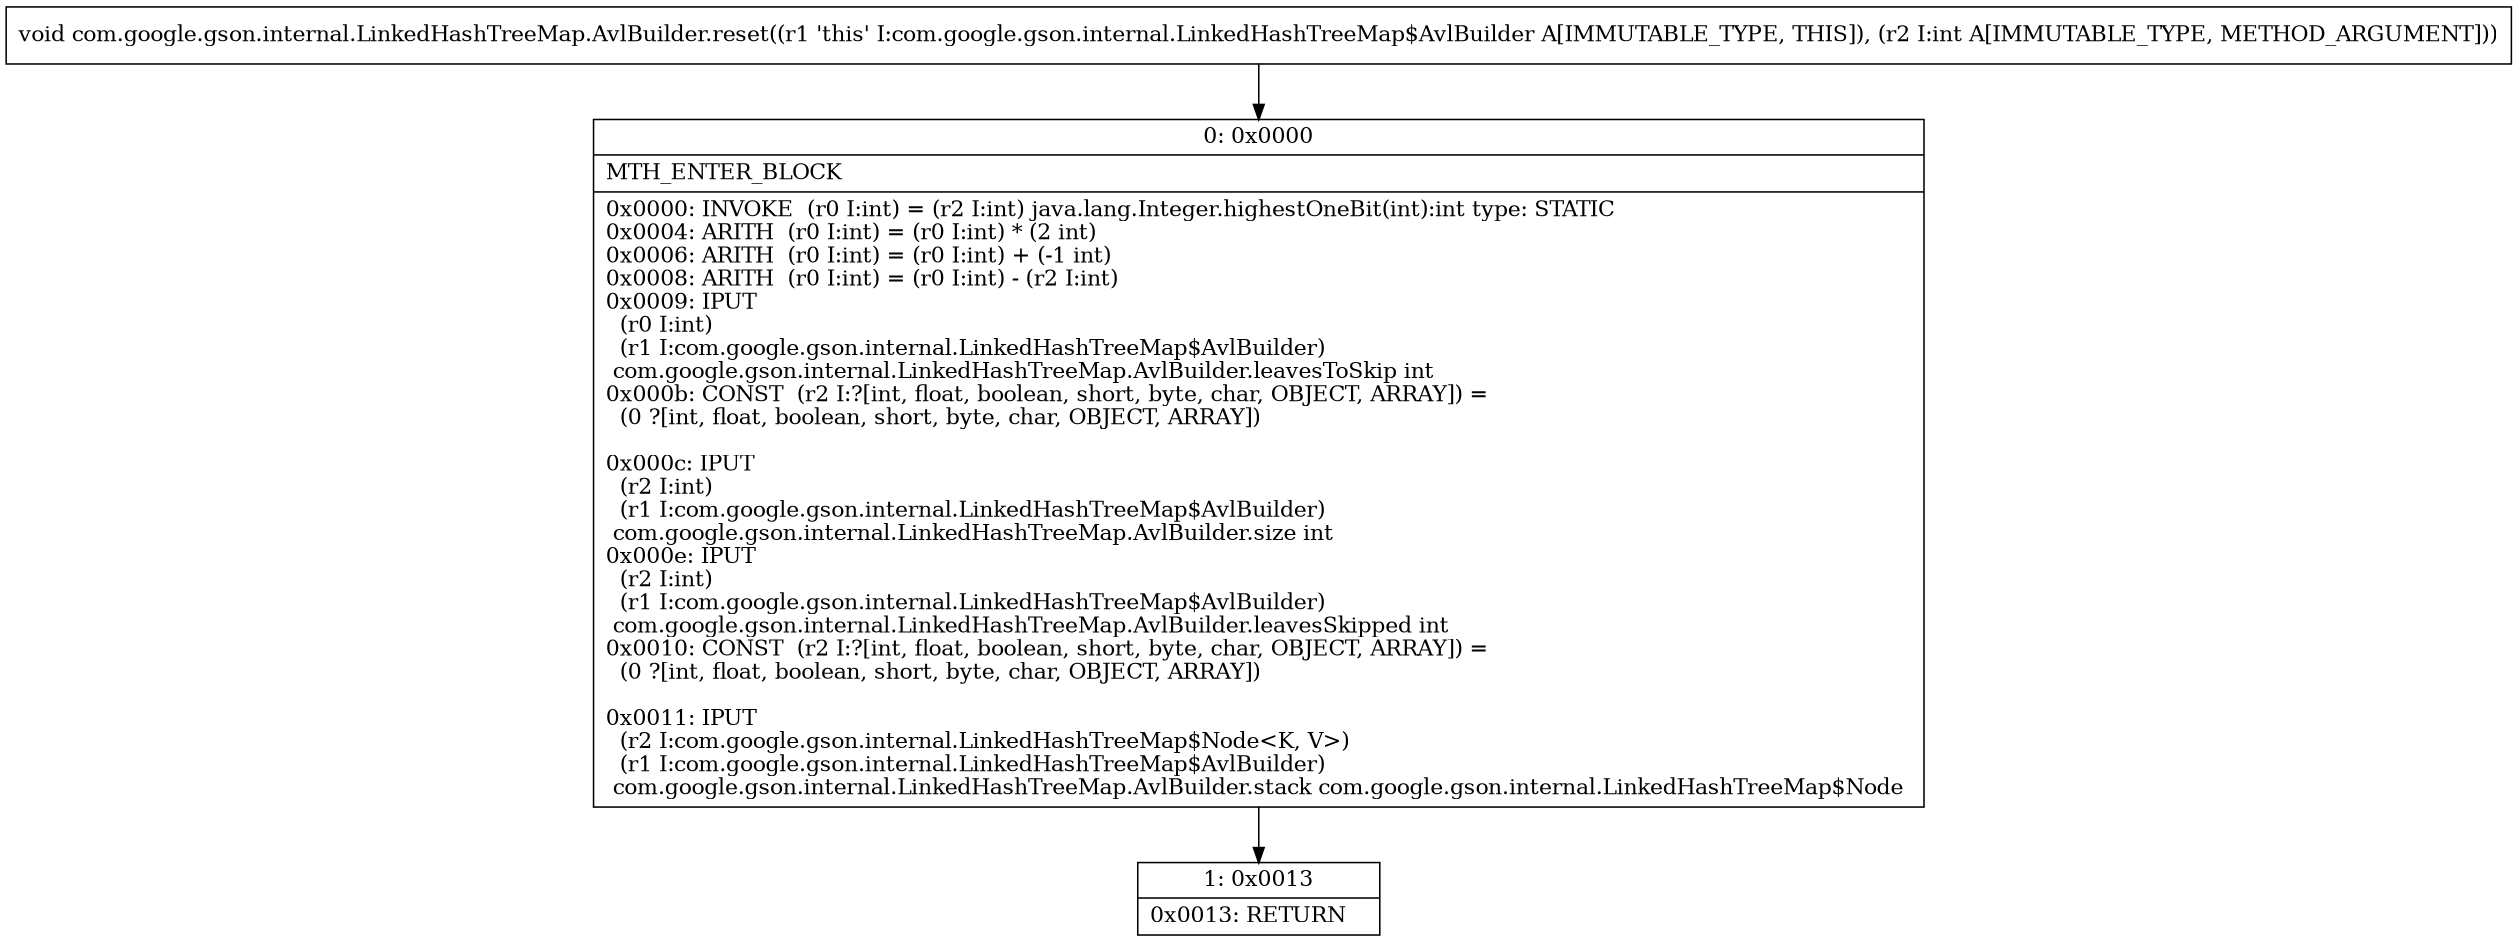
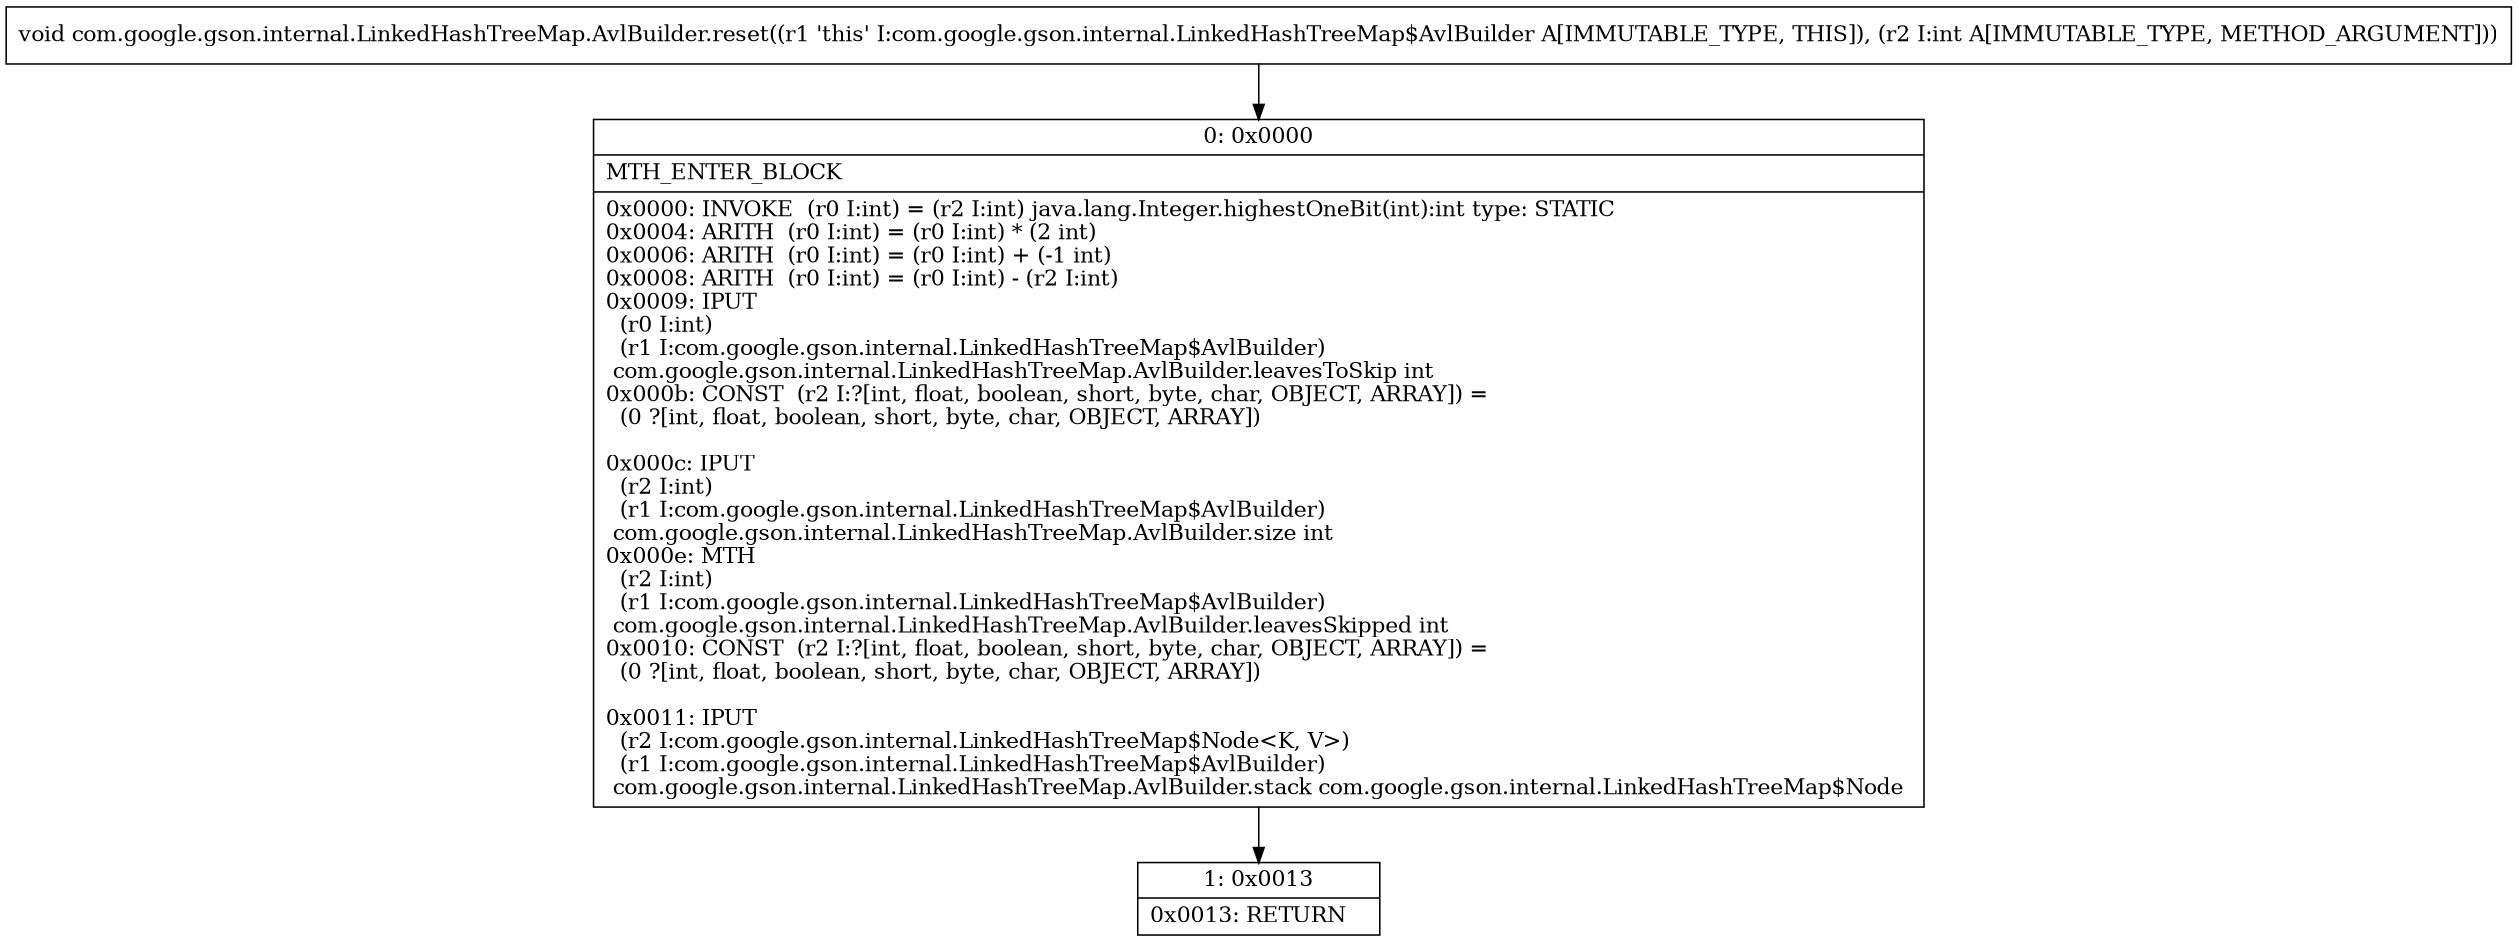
node "0: 0x0000": text "0x000e: IPUT" -> "0x000e: MTH"
